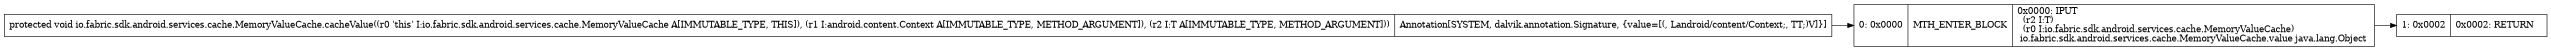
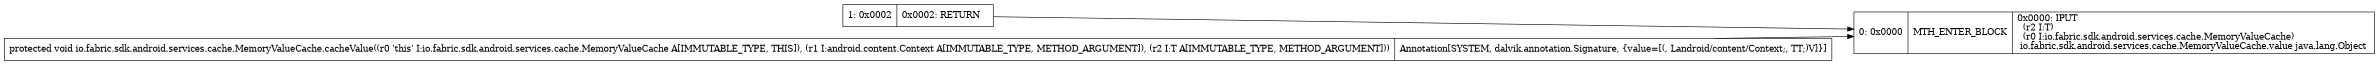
edge "0: 0x0000" -> "1: 0x0002": reversed
